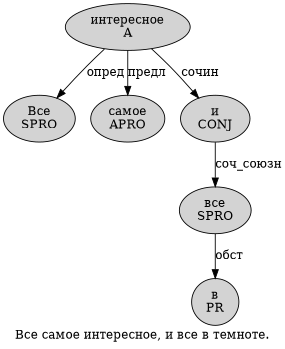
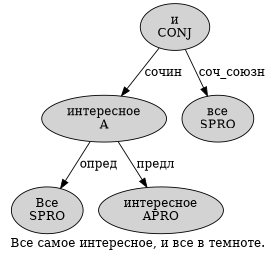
edge "интересное A" -> "и CONJ": reversed
node "самое APRO": label "самое APRO" -> "интересное APRO"
node "в PR": removed
